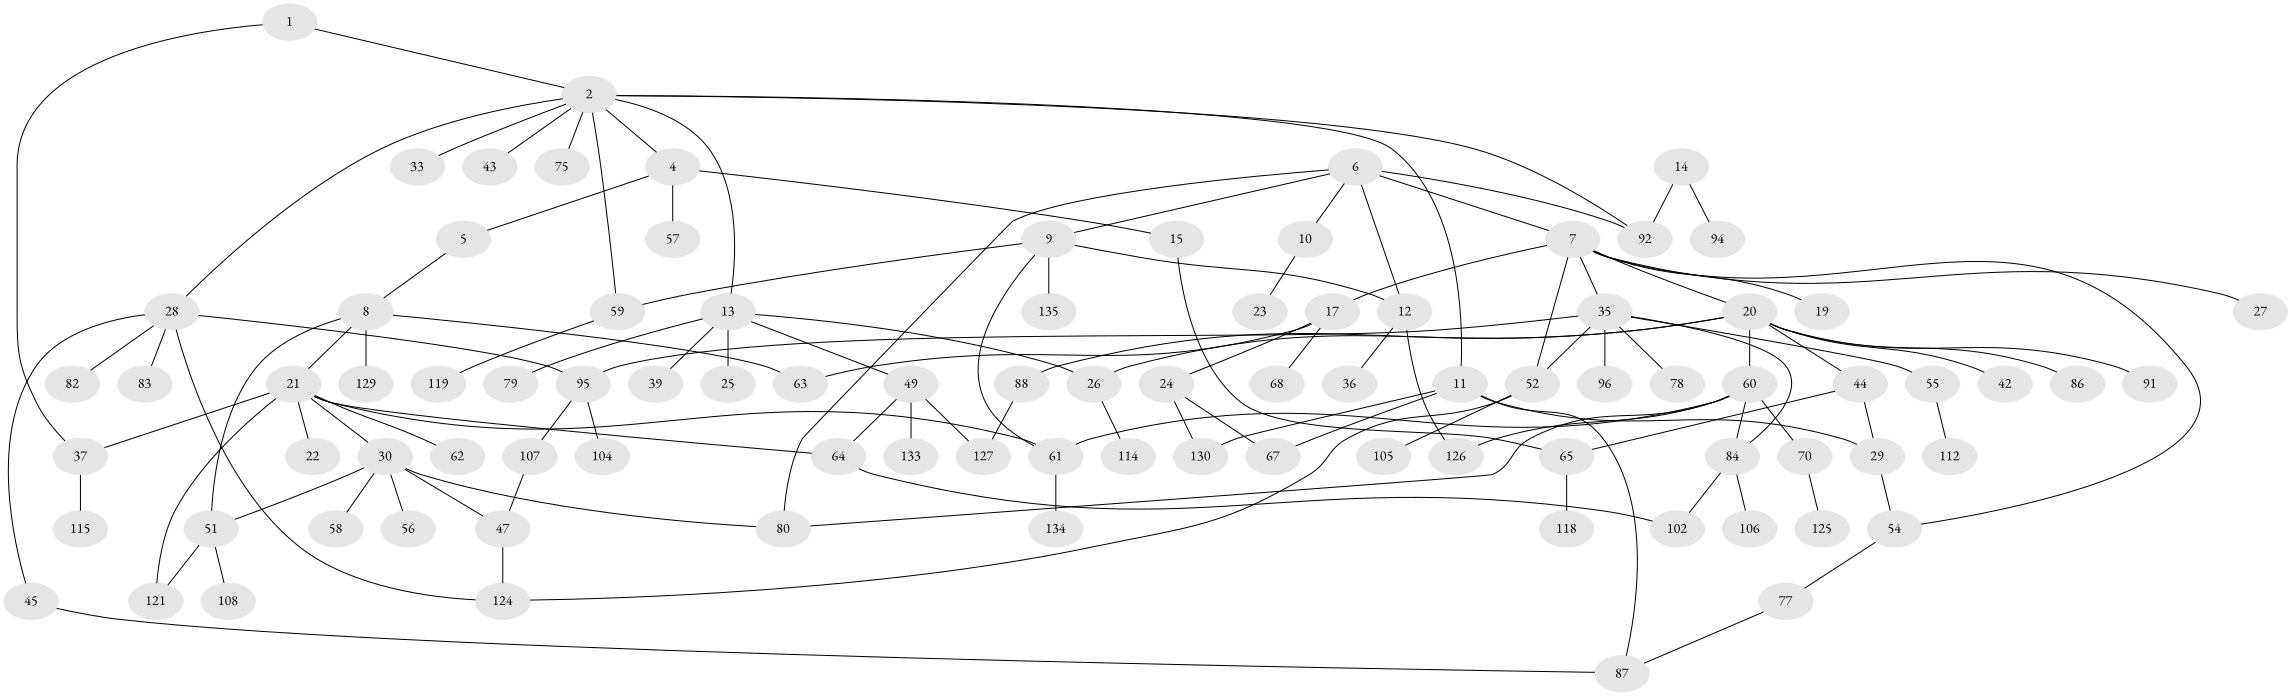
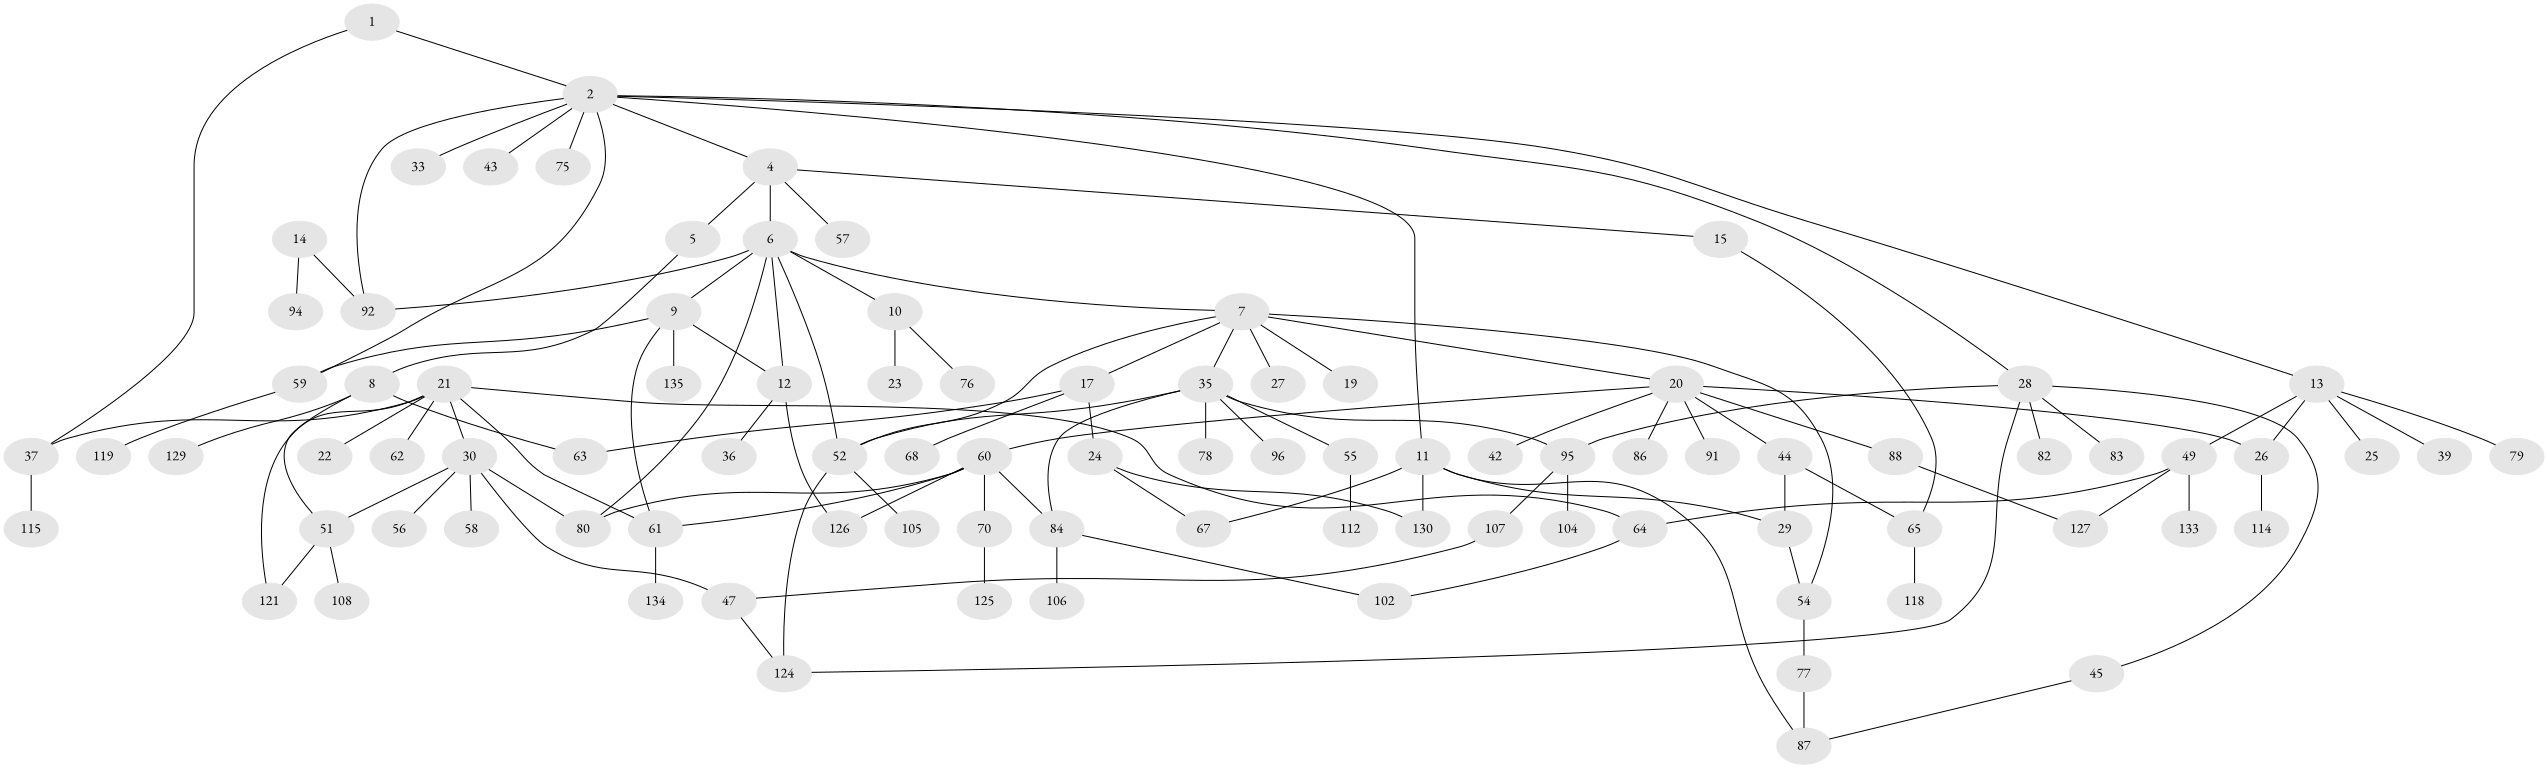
edge "4" -- "6": added
edge "6" -- "52": added
edge "8" -- "21": removed
node "76": added
